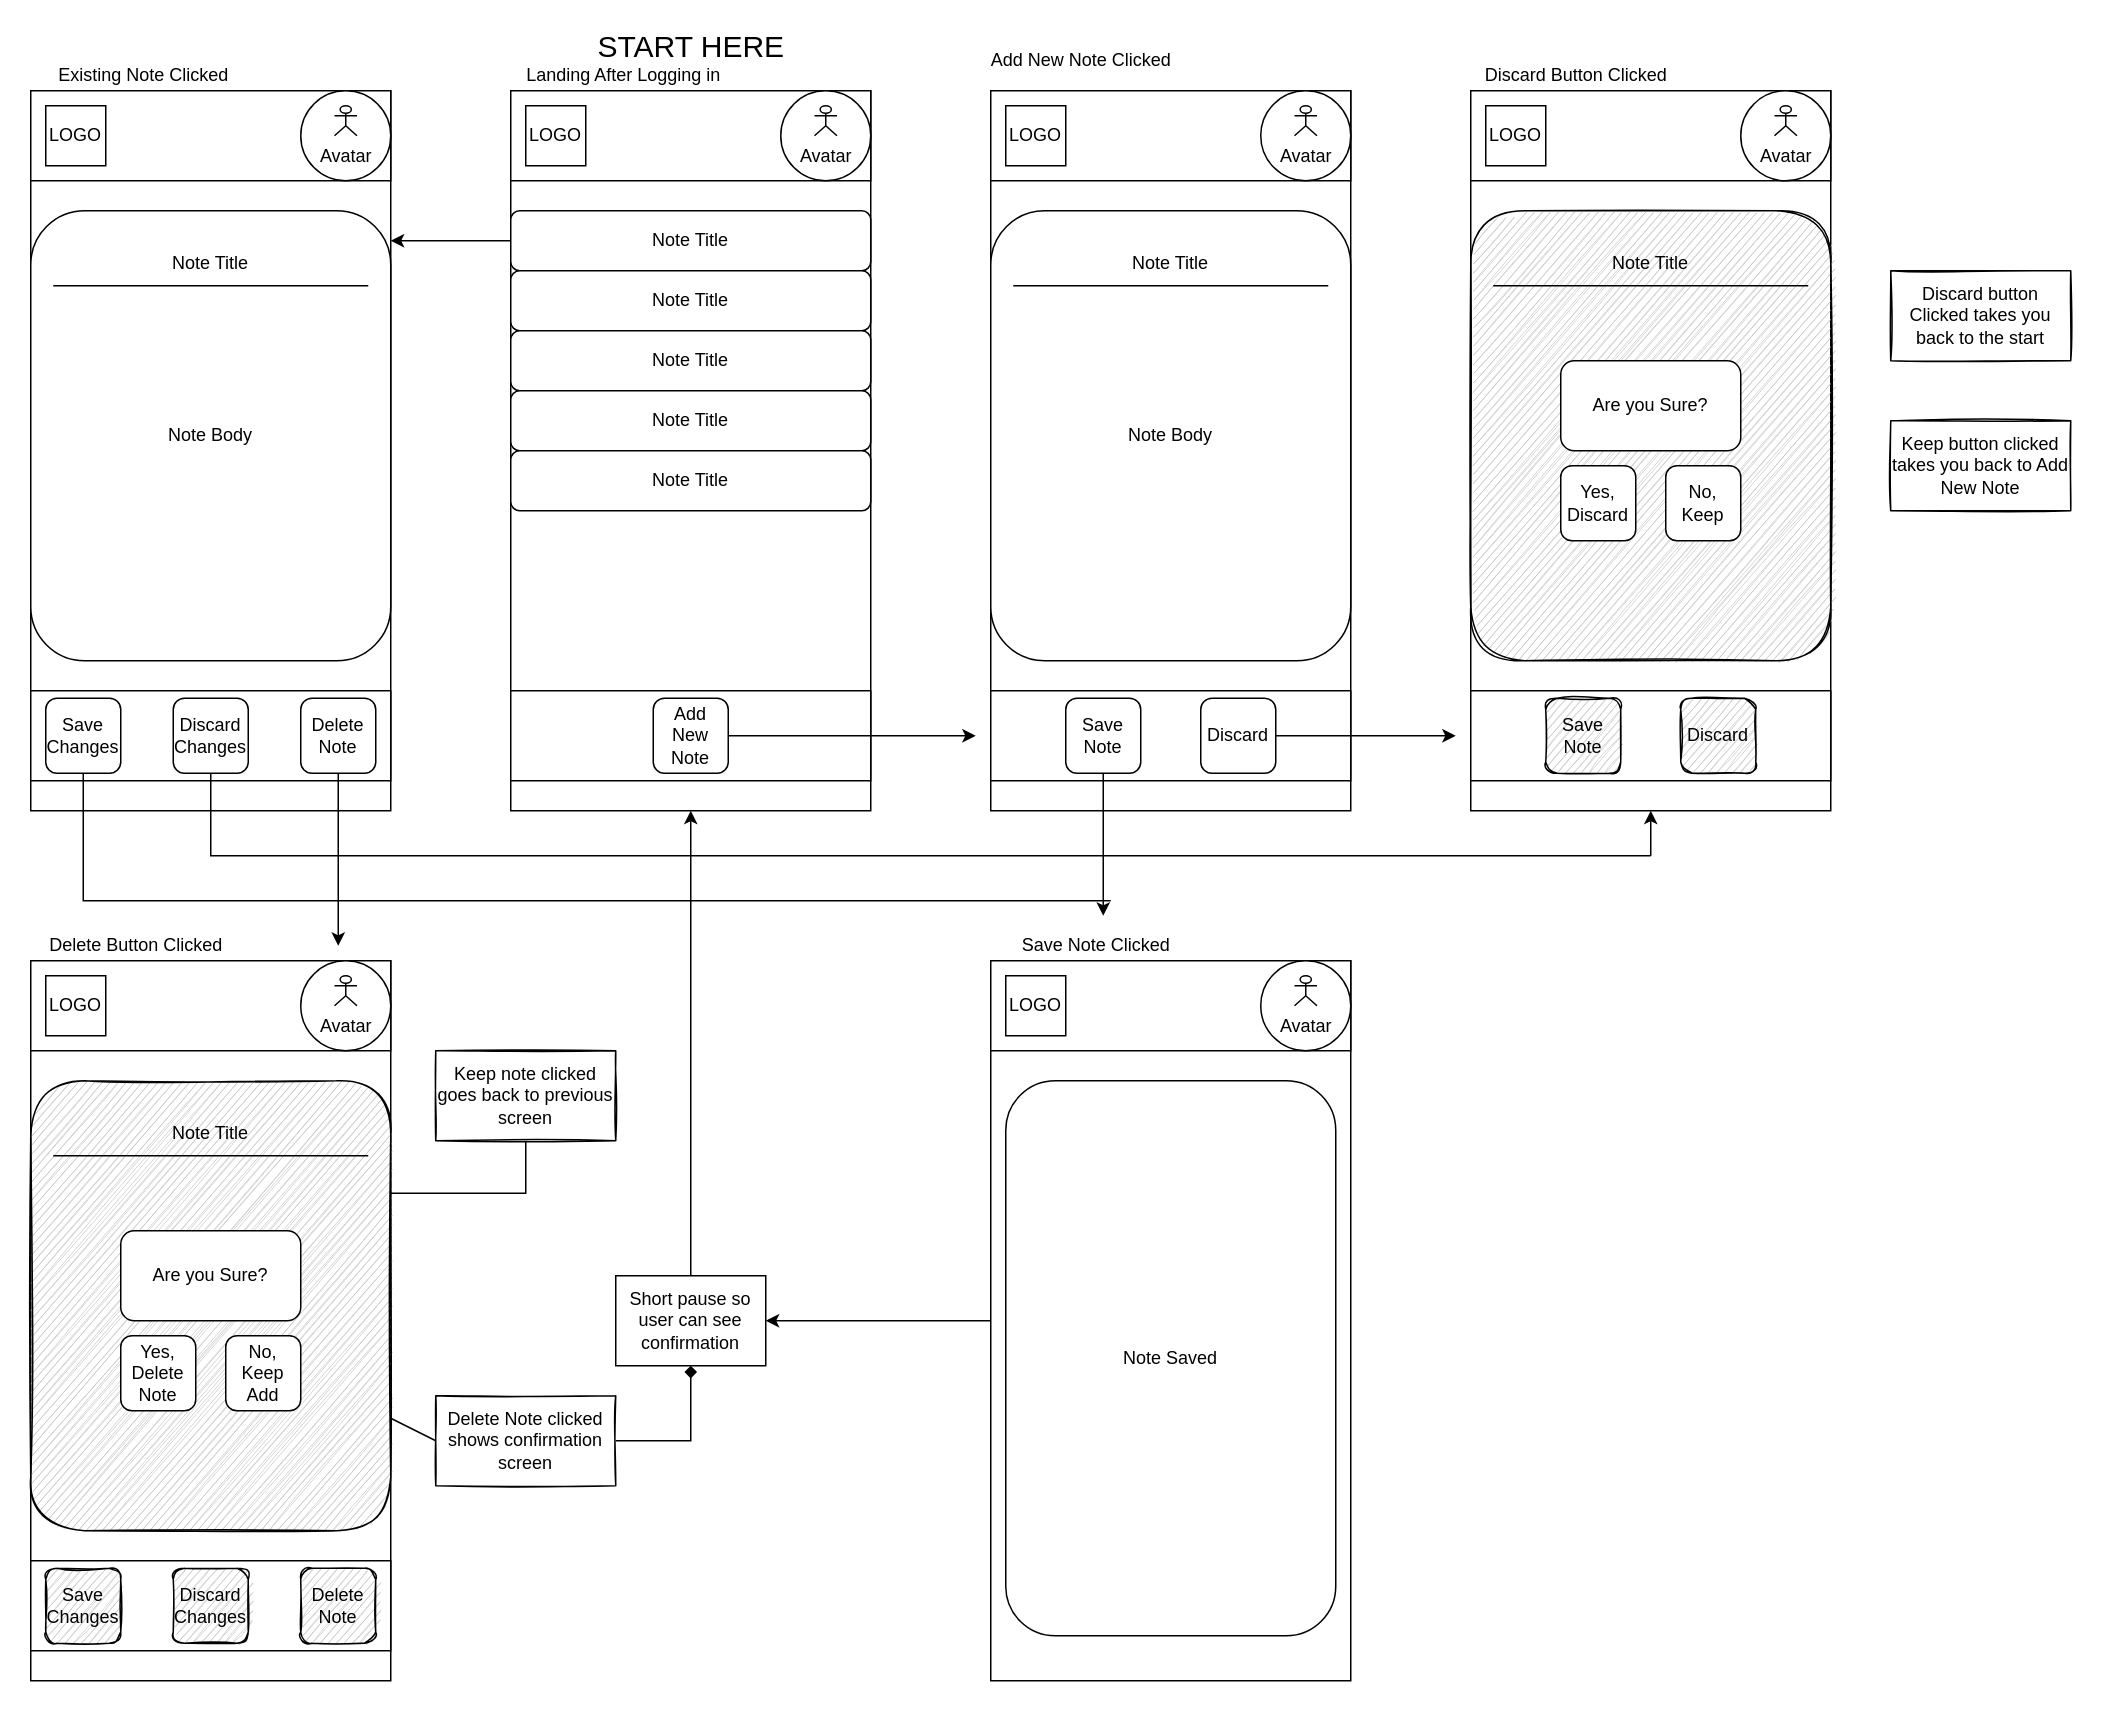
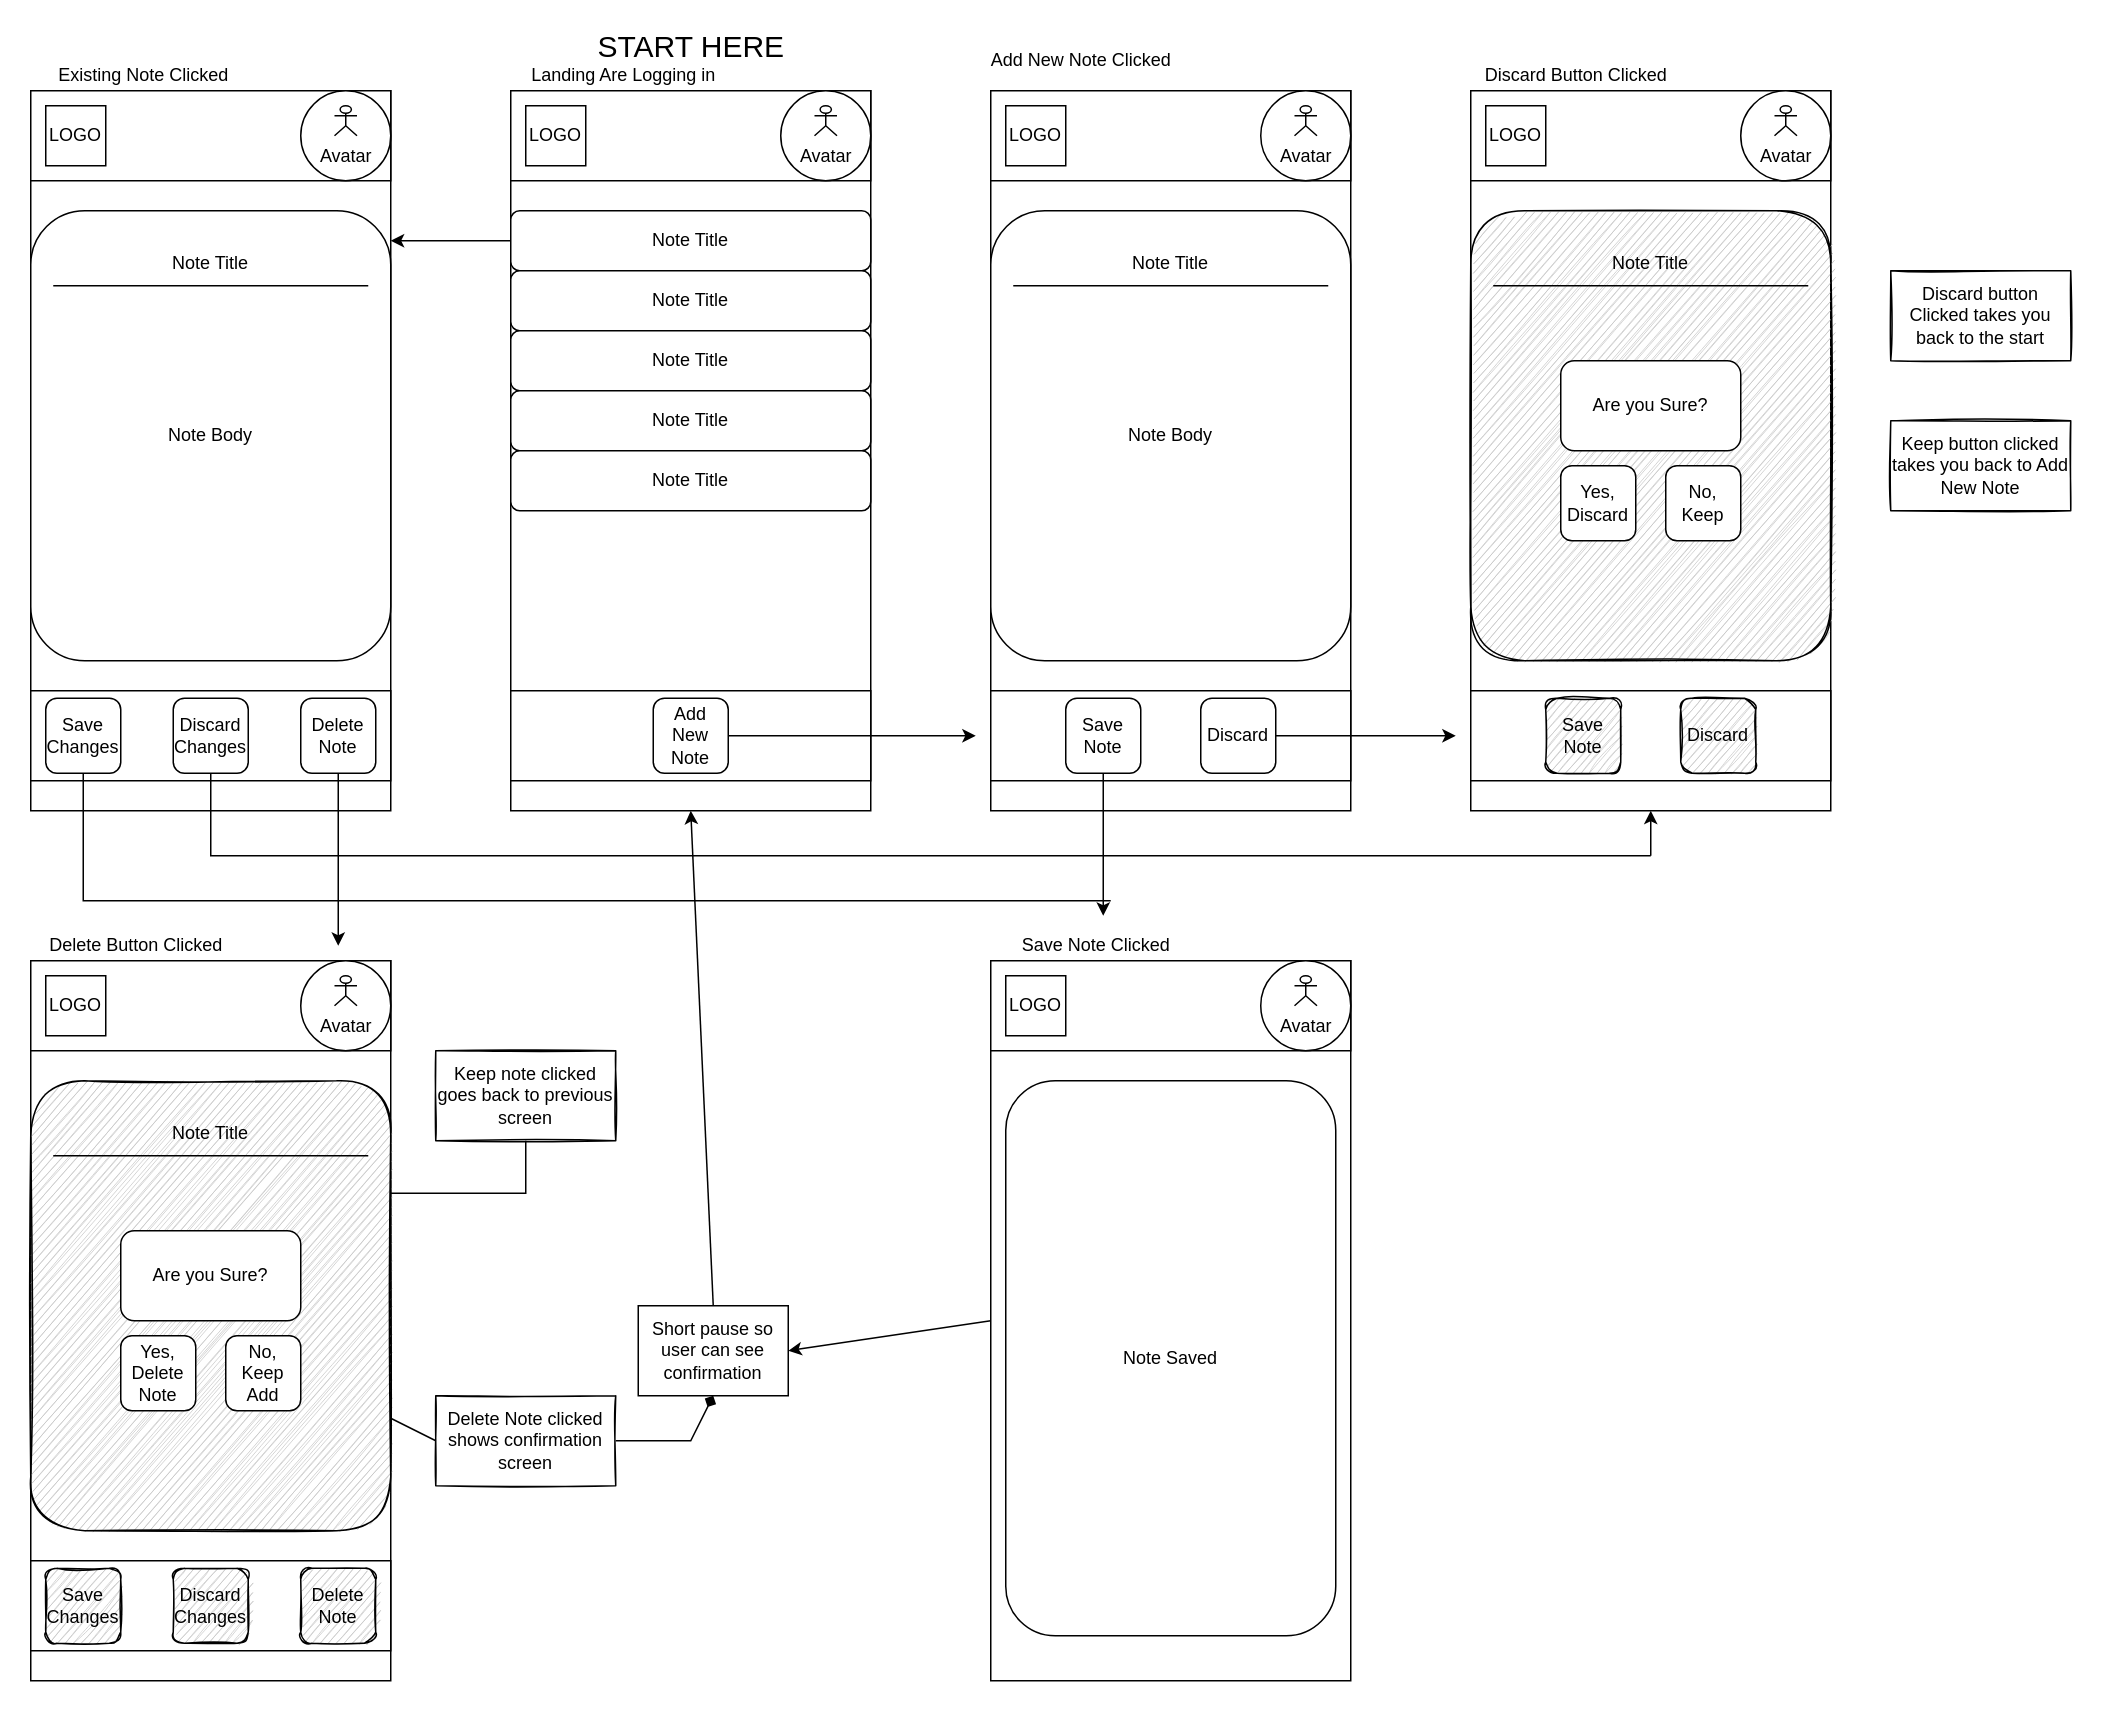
node "Landing After Logging in": label "Landing After Logging in" -> "Landing Are Logging in"
node "Short pause so user can see confirmation": moved (691, 1321) -> (713, 1351)
